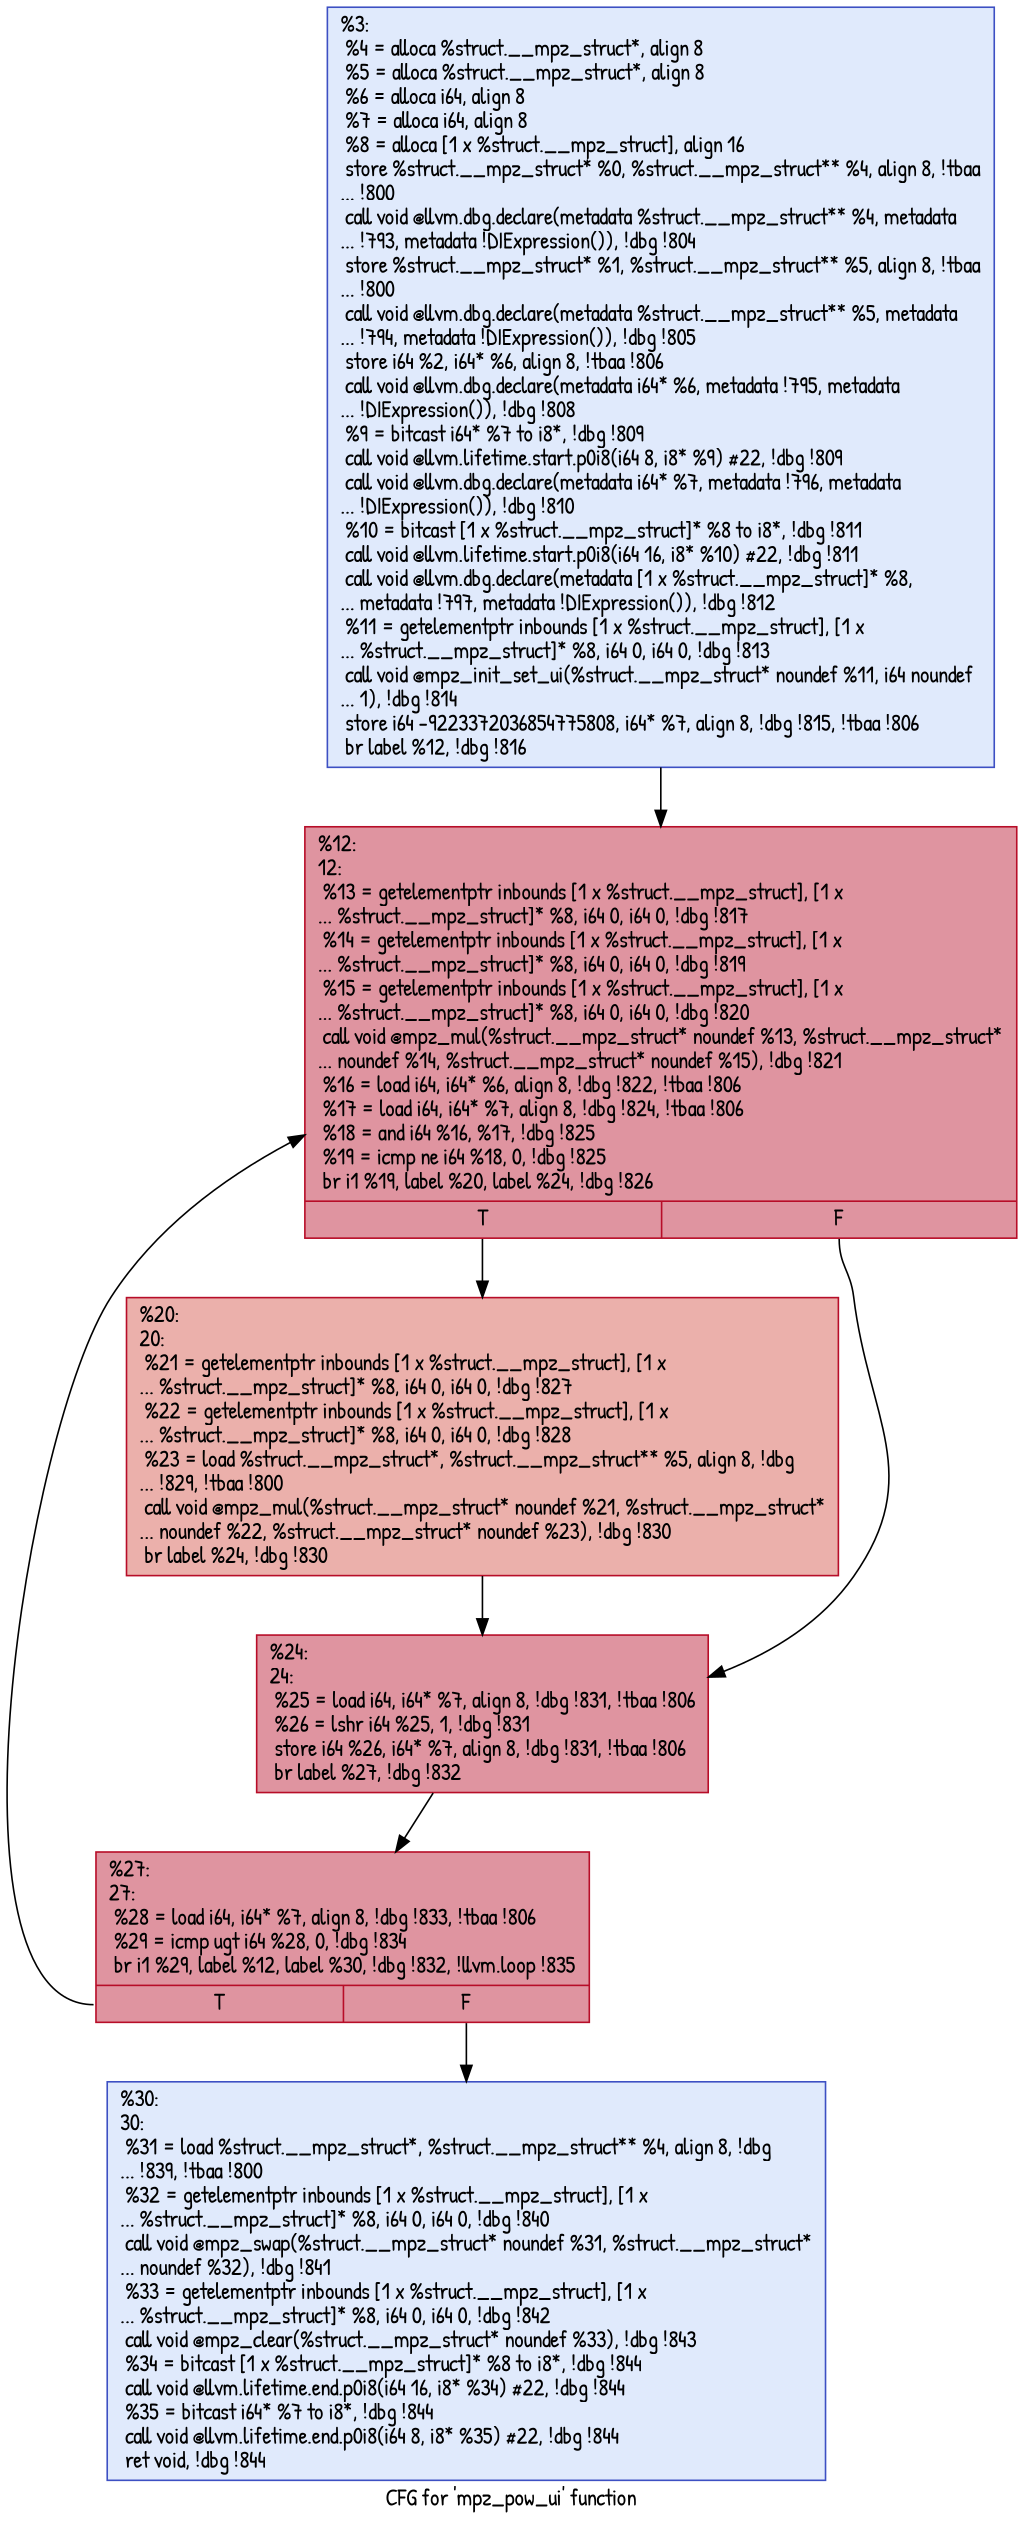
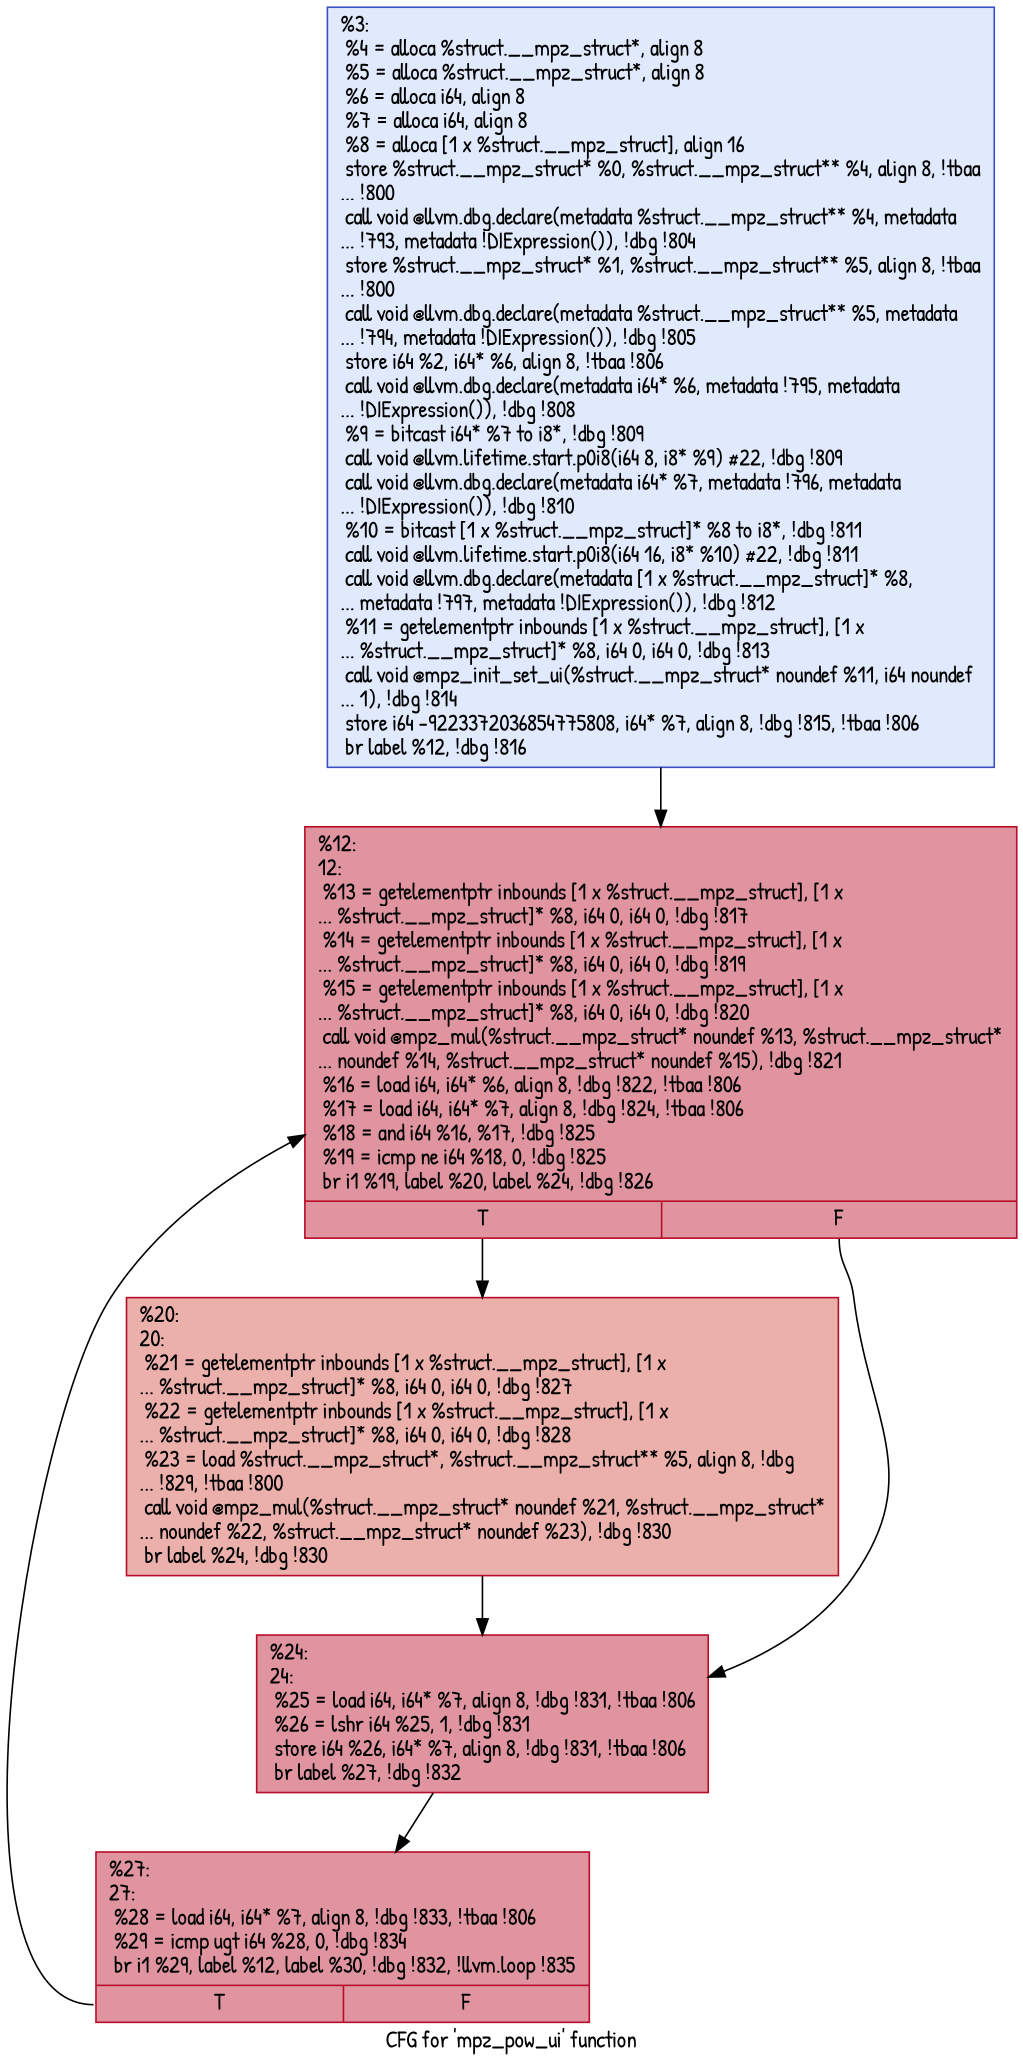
node "%30:": removed
